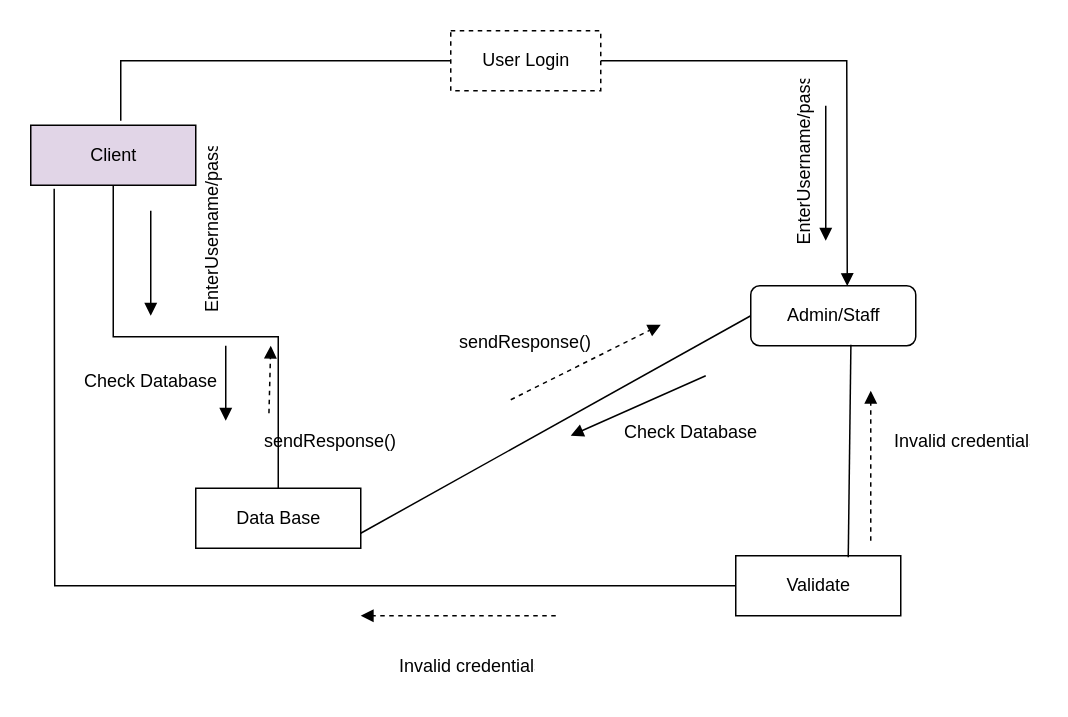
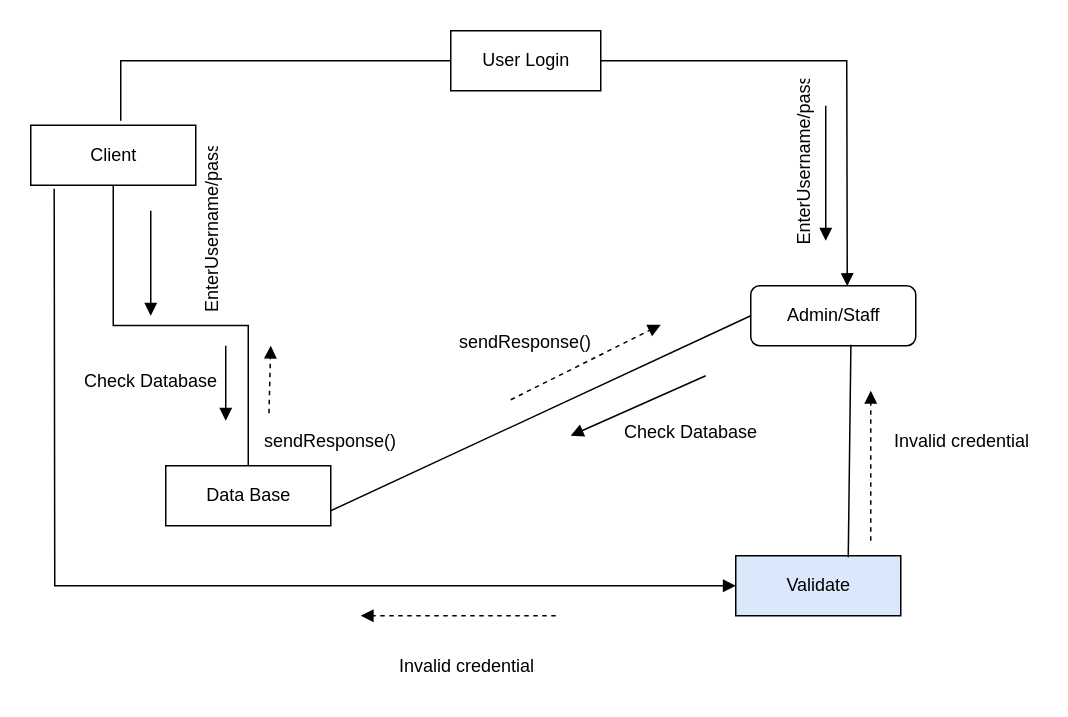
node "User Login": style dashed -> solid
node "Client": fillcolor #e1d5e7 -> #ffffff
node "Data Base": moved (278, 518) -> (248, 496)
edge "Client" -- "Validate": arrowhead none -> block
node "Validate": fillcolor #ffffff -> #dae8fc
